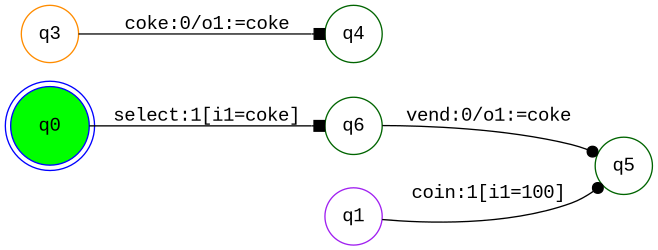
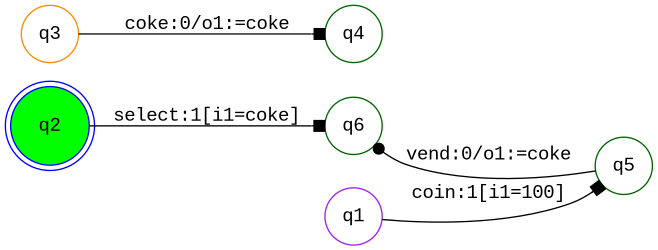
node "q0": label "q0" -> "q2"
edge "q6" -> "q5": reversed
edge "q1" -> "q5": arrowhead dot -> box
